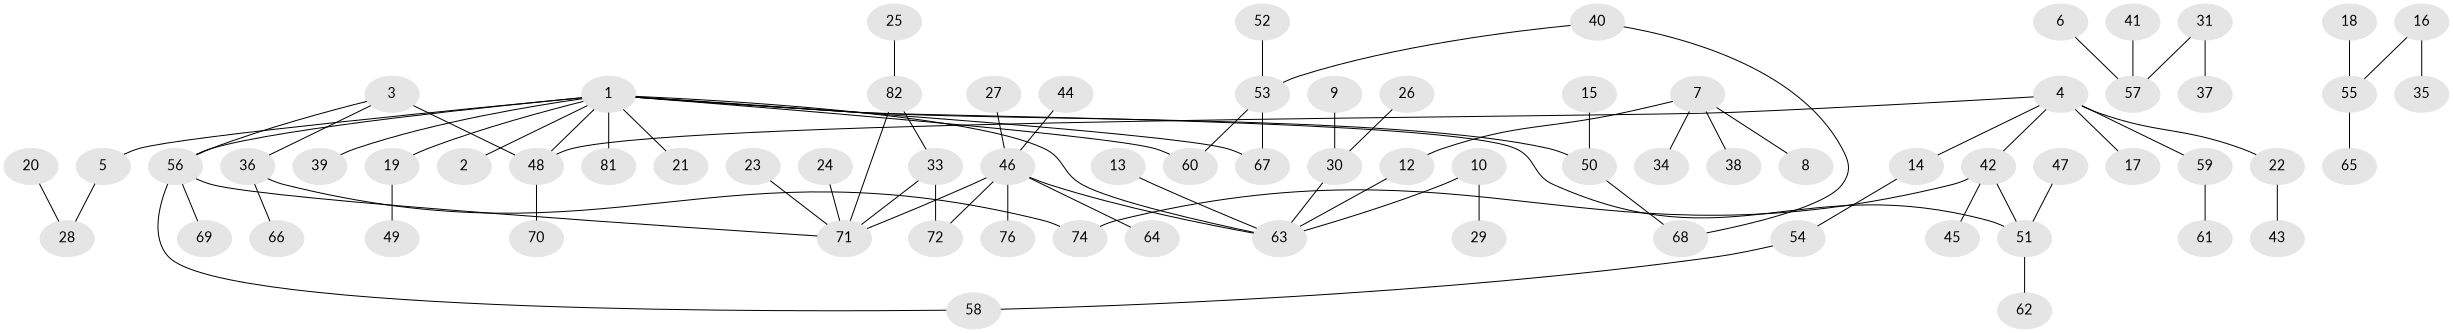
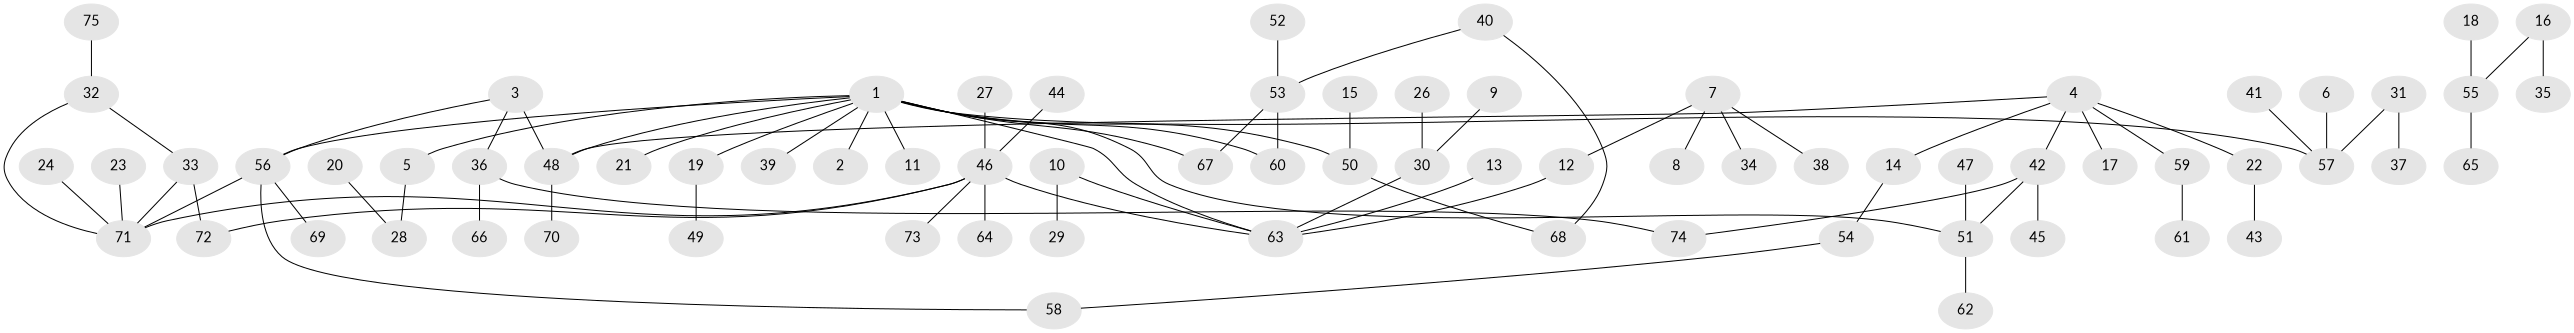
node "25": label "25" -> "75"
node "82": label "82" -> "32"
edge "1" -- "57": added
node "81": label "81" -> "11"
node "76": label "76" -> "73"
